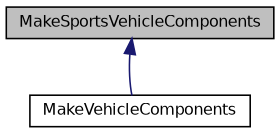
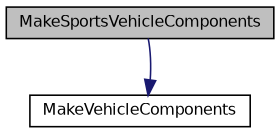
edge "MakeVehicleComponents" -> "MakeSportsVehicleComponents": reversed
